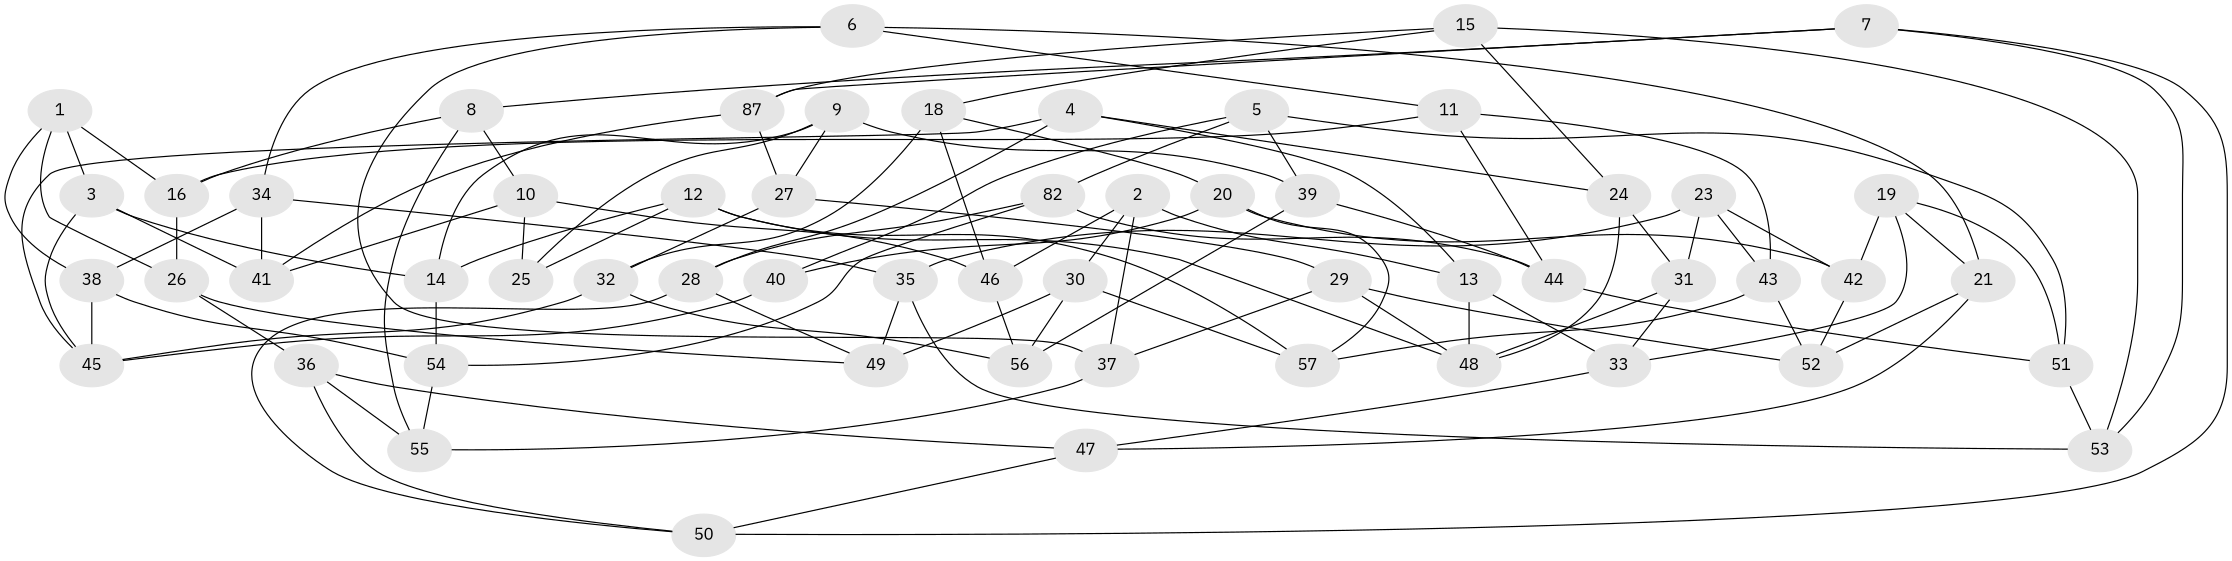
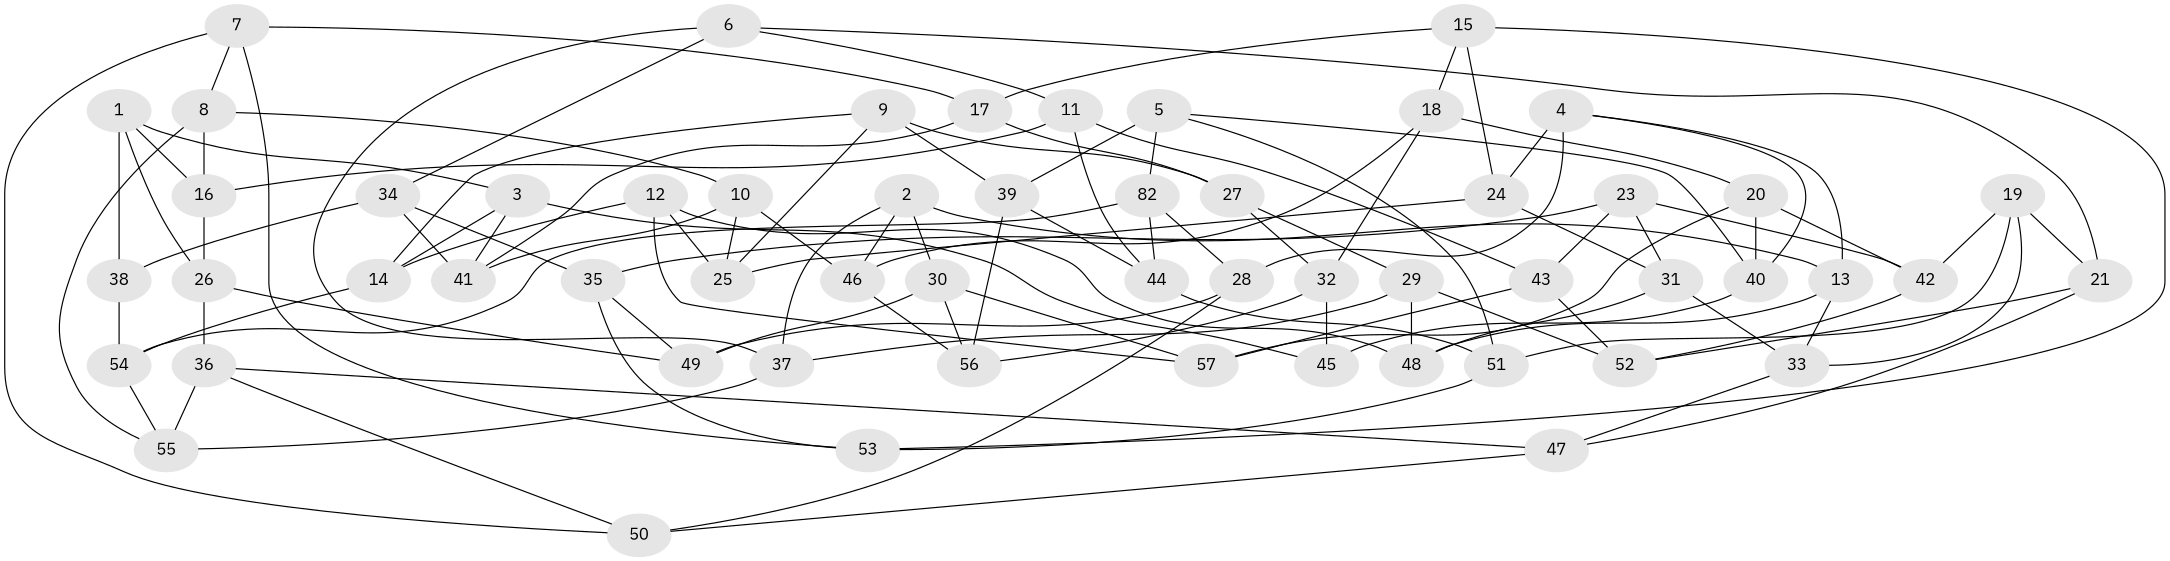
node "87": label "87" -> "17"
edge "4" -- "45": now "4" -- "40"
edge "24" -- "48": now "24" -- "25"
edge "38" -- "45": removed
